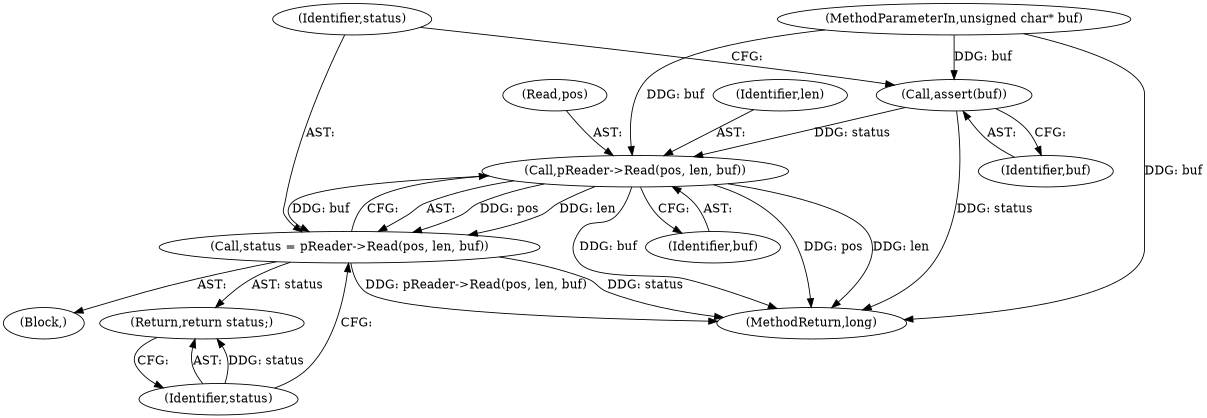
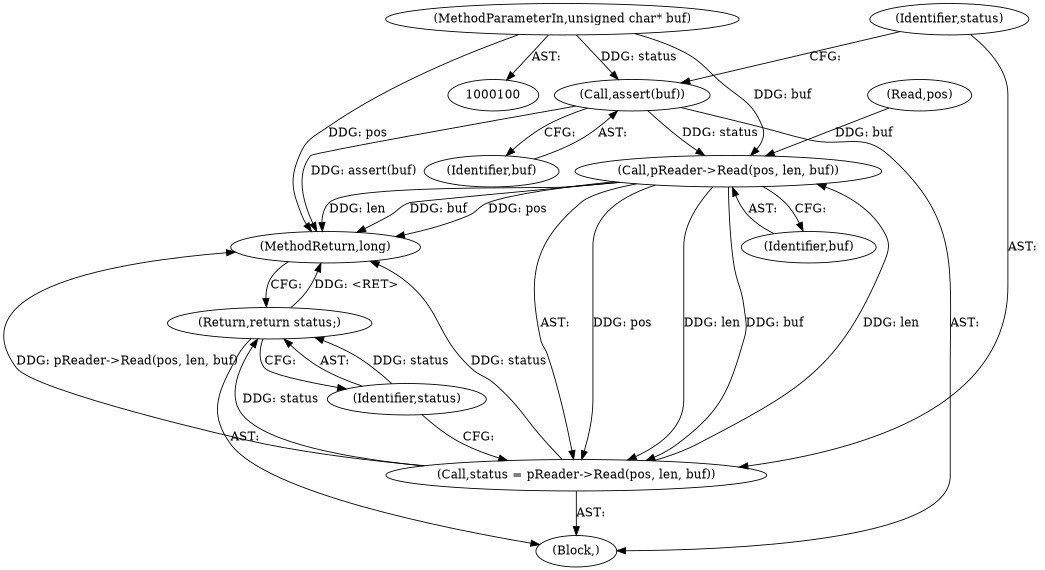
edge "(MethodParameterIn,unsigned char* buf)" -> "(Call,assert(buf))": label "DDG: buf" -> "DDG: status"
node "1000100": added
node "(Identifier,len)": removed
edge "(Read,pos)" -> "(Call,pReader->Read(pos, len, buf))": label "AST: " -> "DDG: buf"
edge "(MethodParameterIn,unsigned char* buf)" -> "(MethodReturn,long)": label "DDG: buf" -> "DDG: pos"
edge "(Call,status = pReader->Read(pos, len, buf))" -> "(Call,pReader->Read(pos, len, buf))": label "CFG: " -> "DDG: len"
edge "(Call,assert(buf))" -> "(MethodReturn,long)": label "DDG: status" -> "DDG: assert(buf)"
edge "(MethodReturn,long)" -> "(Return,return status;)": added, label "CFG:"
edge "(Call,status = pReader->Read(pos, len, buf))" -> "(Return,return status;)": label "AST: status" -> "DDG: status"
edge "(Return,return status;)" -> "(MethodReturn,long)": added, label "DDG: <RET>"
edge "(Call,assert(buf))" -> "(Block,)": added, label "AST:"
edge "(Return,return status;)" -> "(Block,)": added, label "AST:"
